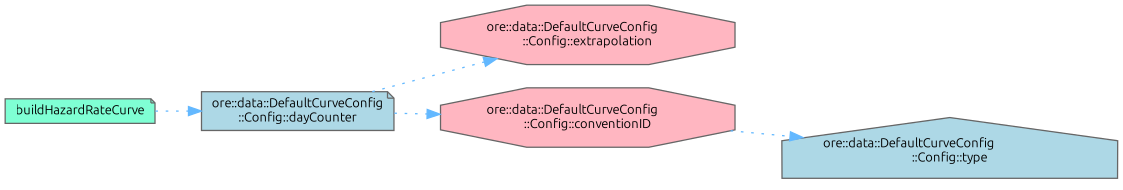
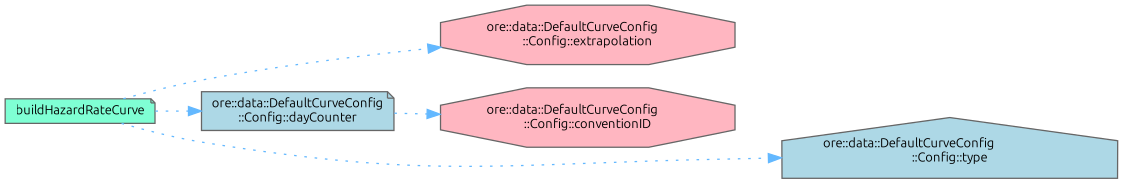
edge "ore::data::DefaultCurveConfig ::Config::dayCounter" -> "ore::data::DefaultCurveConfig ::Config::extrapolation": now "buildHazardRateCurve" -> "ore::data::DefaultCurveConfig ::Config::extrapolation"
edge "ore::data::DefaultCurveConfig ::Config::conventionID" -> "ore::data::DefaultCurveConfig ::Config::type": now "buildHazardRateCurve" -> "ore::data::DefaultCurveConfig ::Config::type"
